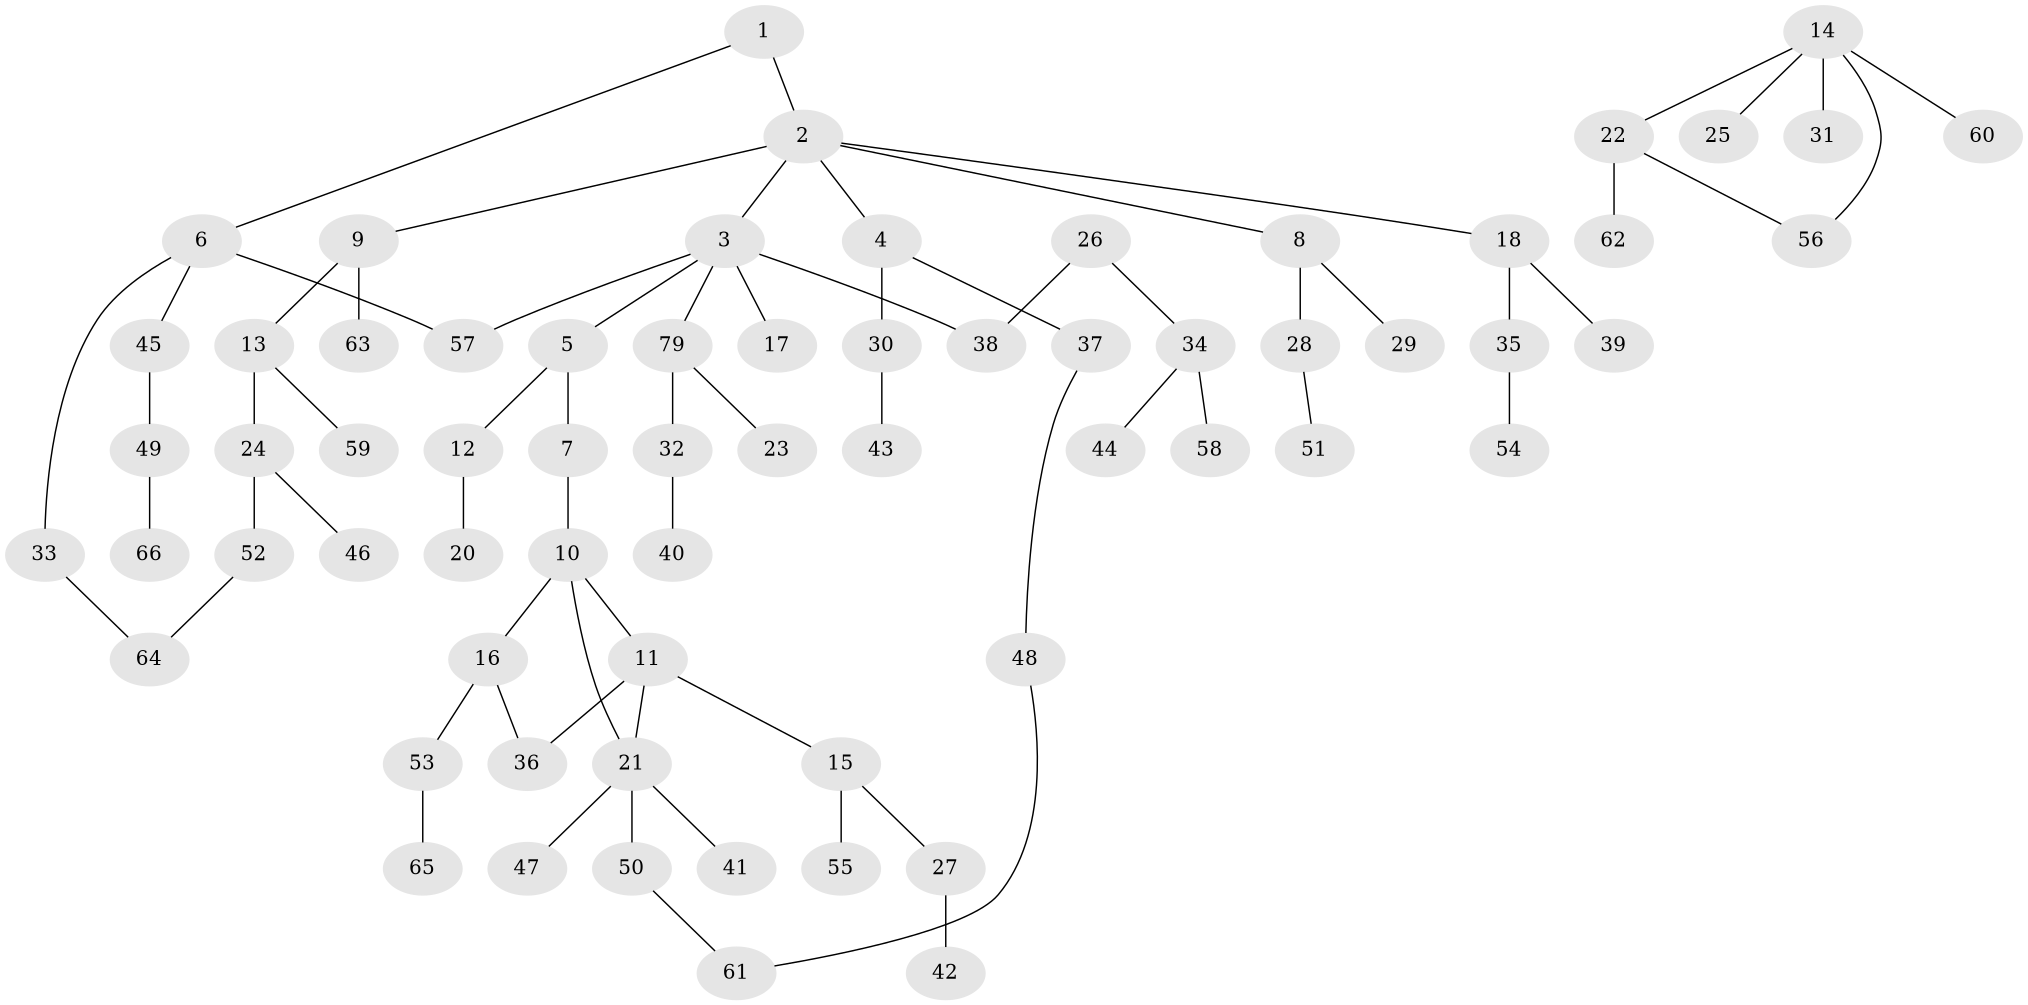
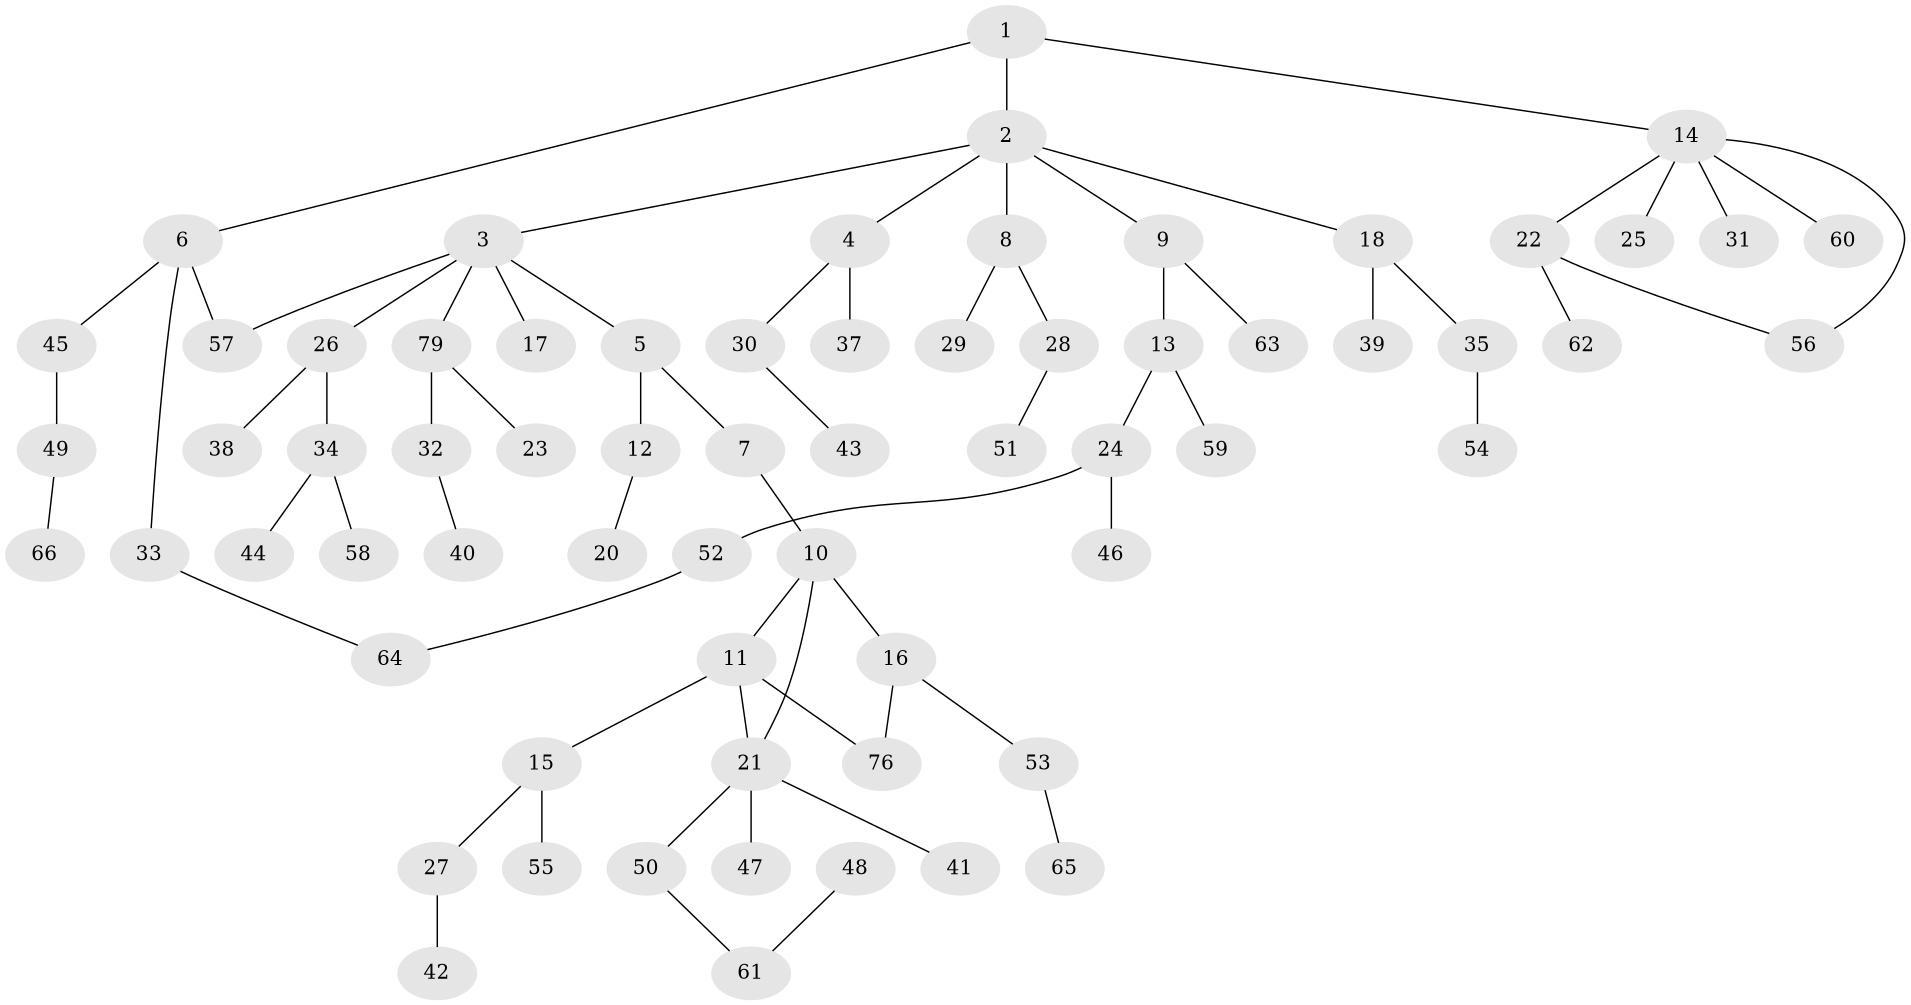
edge "1" -- "14": added
edge "3" -- "38": now "3" -- "26"
edge "37" -- "48": removed
node "36": label "36" -> "76"
